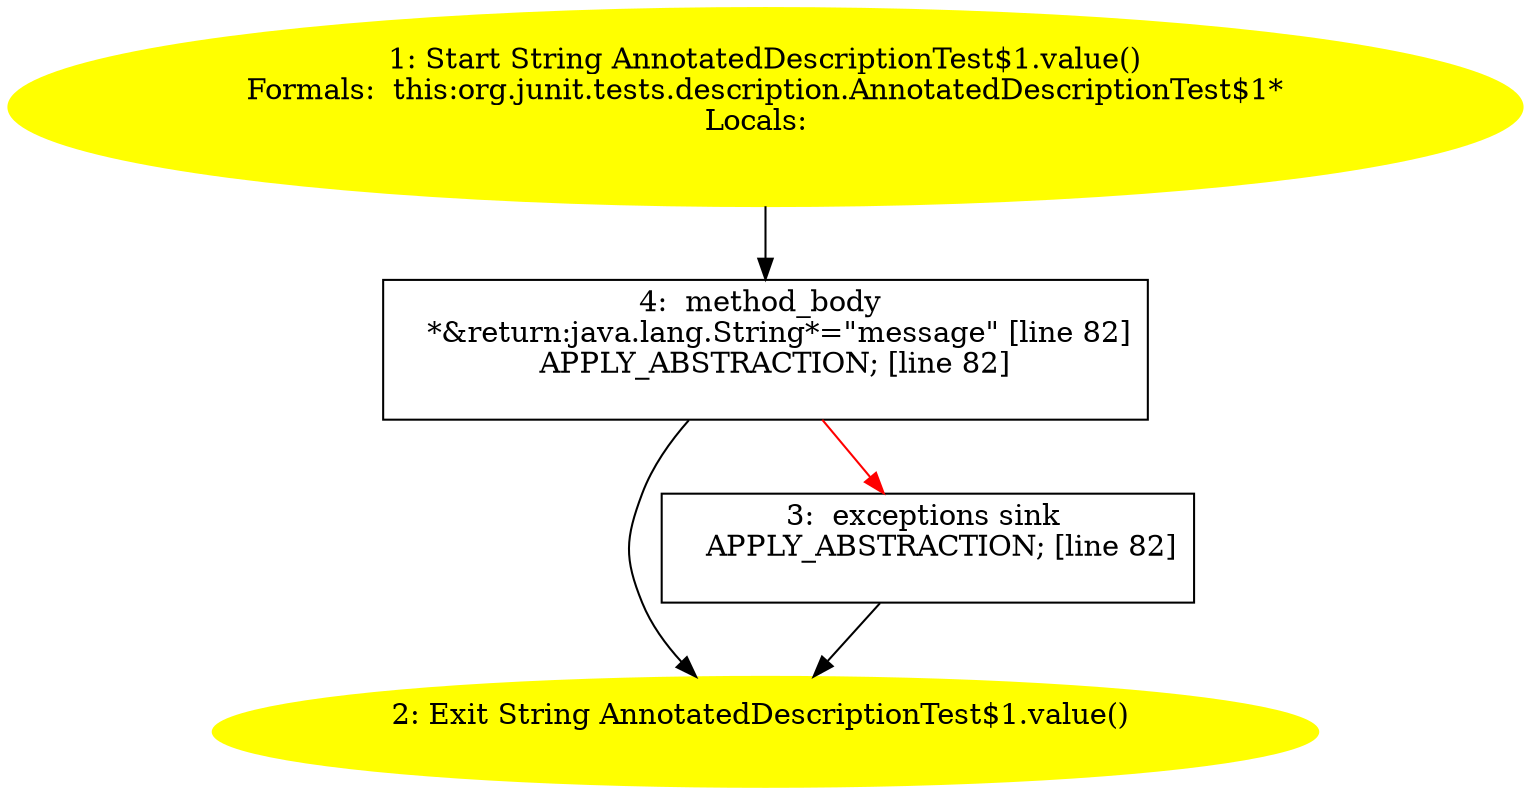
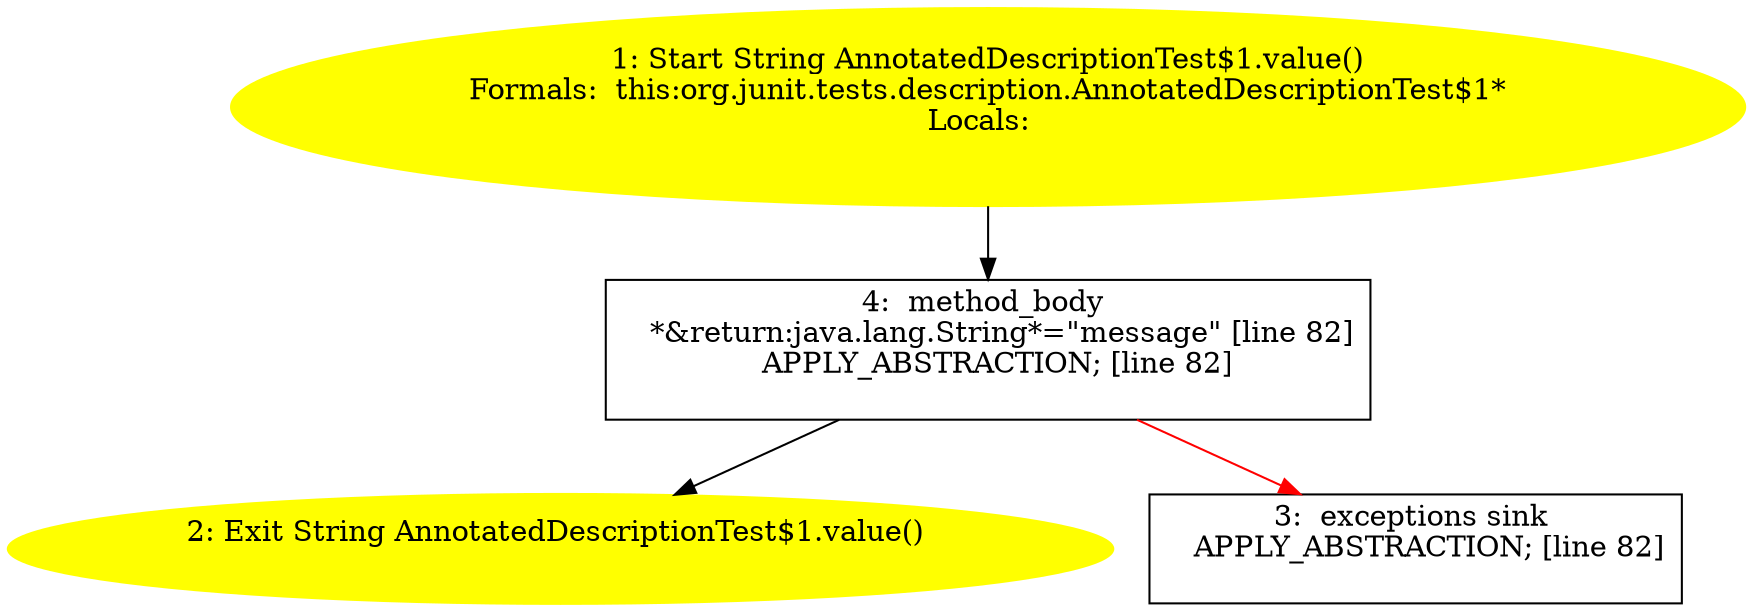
edge "3:  exceptions sink APPLY_ABSTRACTION; [line 82]" -> "2: Exit String AnnotatedDescriptionTest$1.value()": removed
